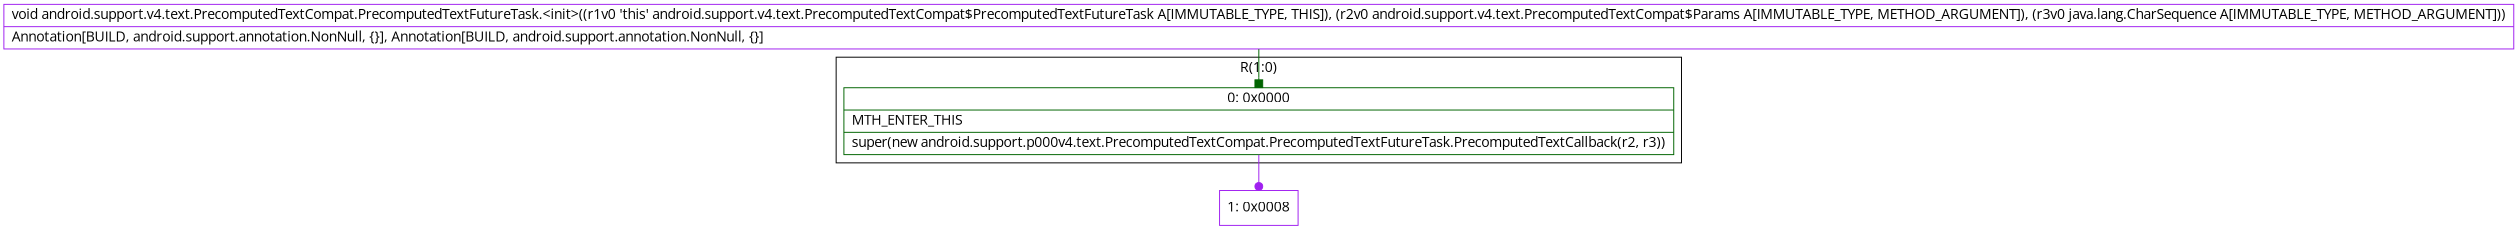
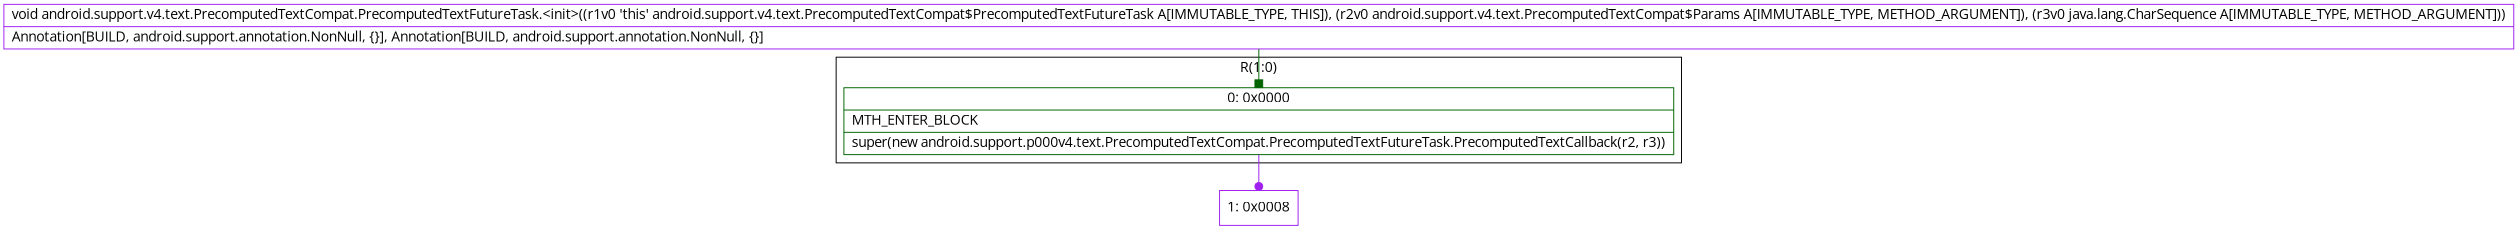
node "0: 0x0000": text "MTH_ENTER_THIS" -> "MTH_ENTER_BLOCK"
